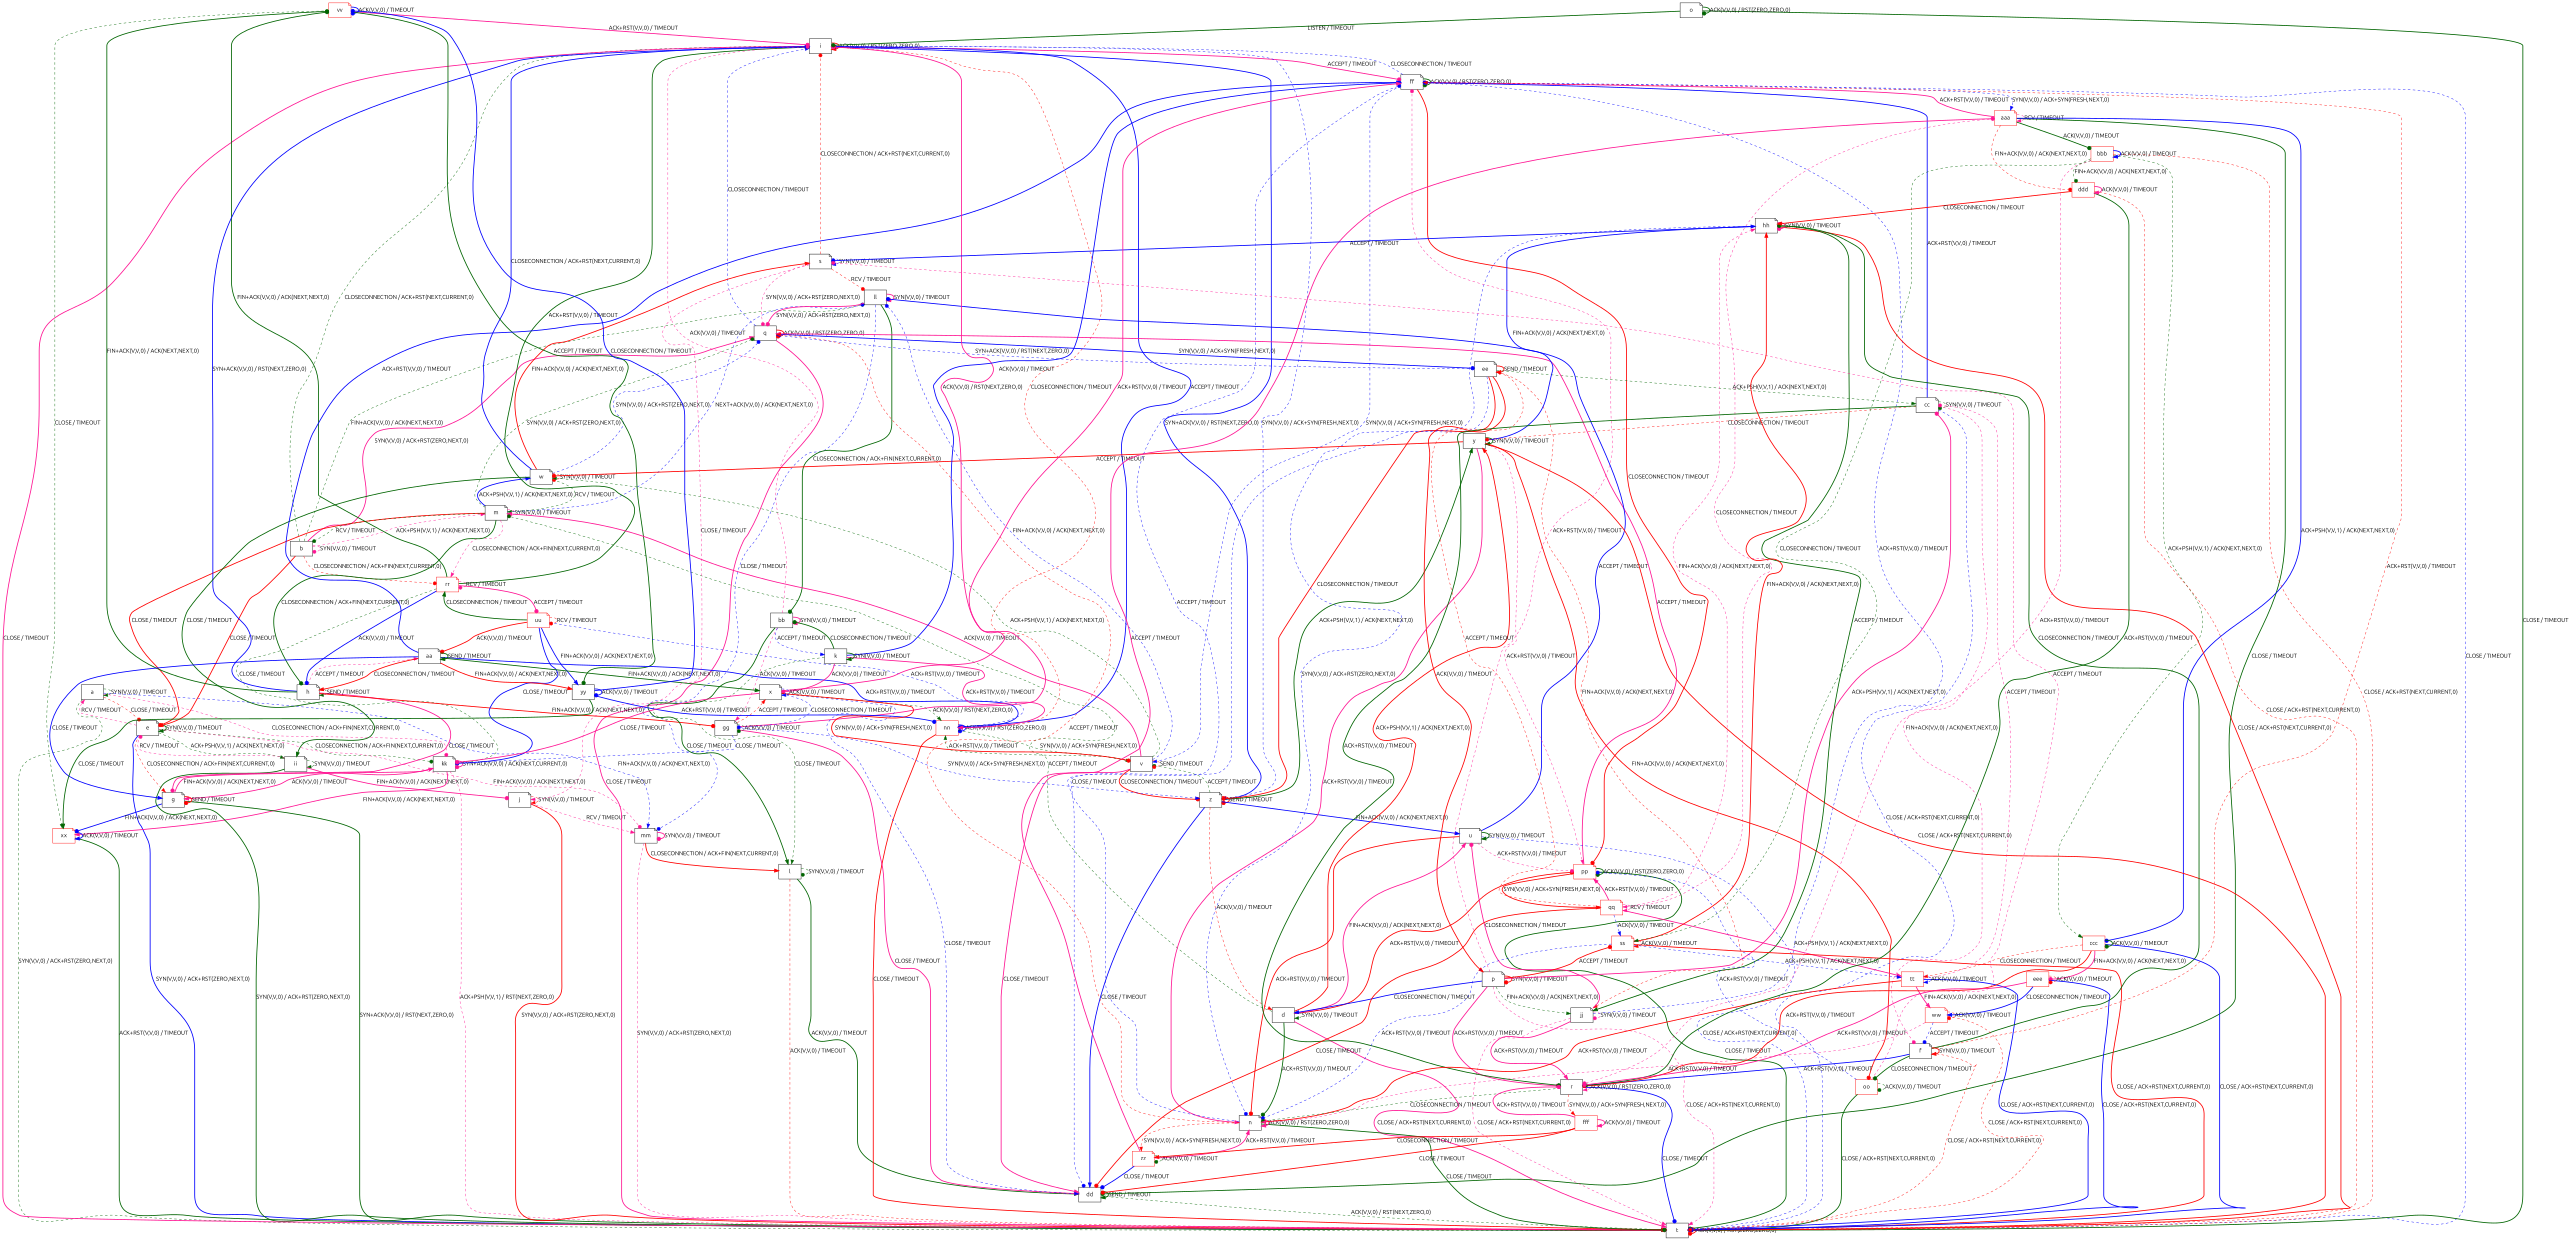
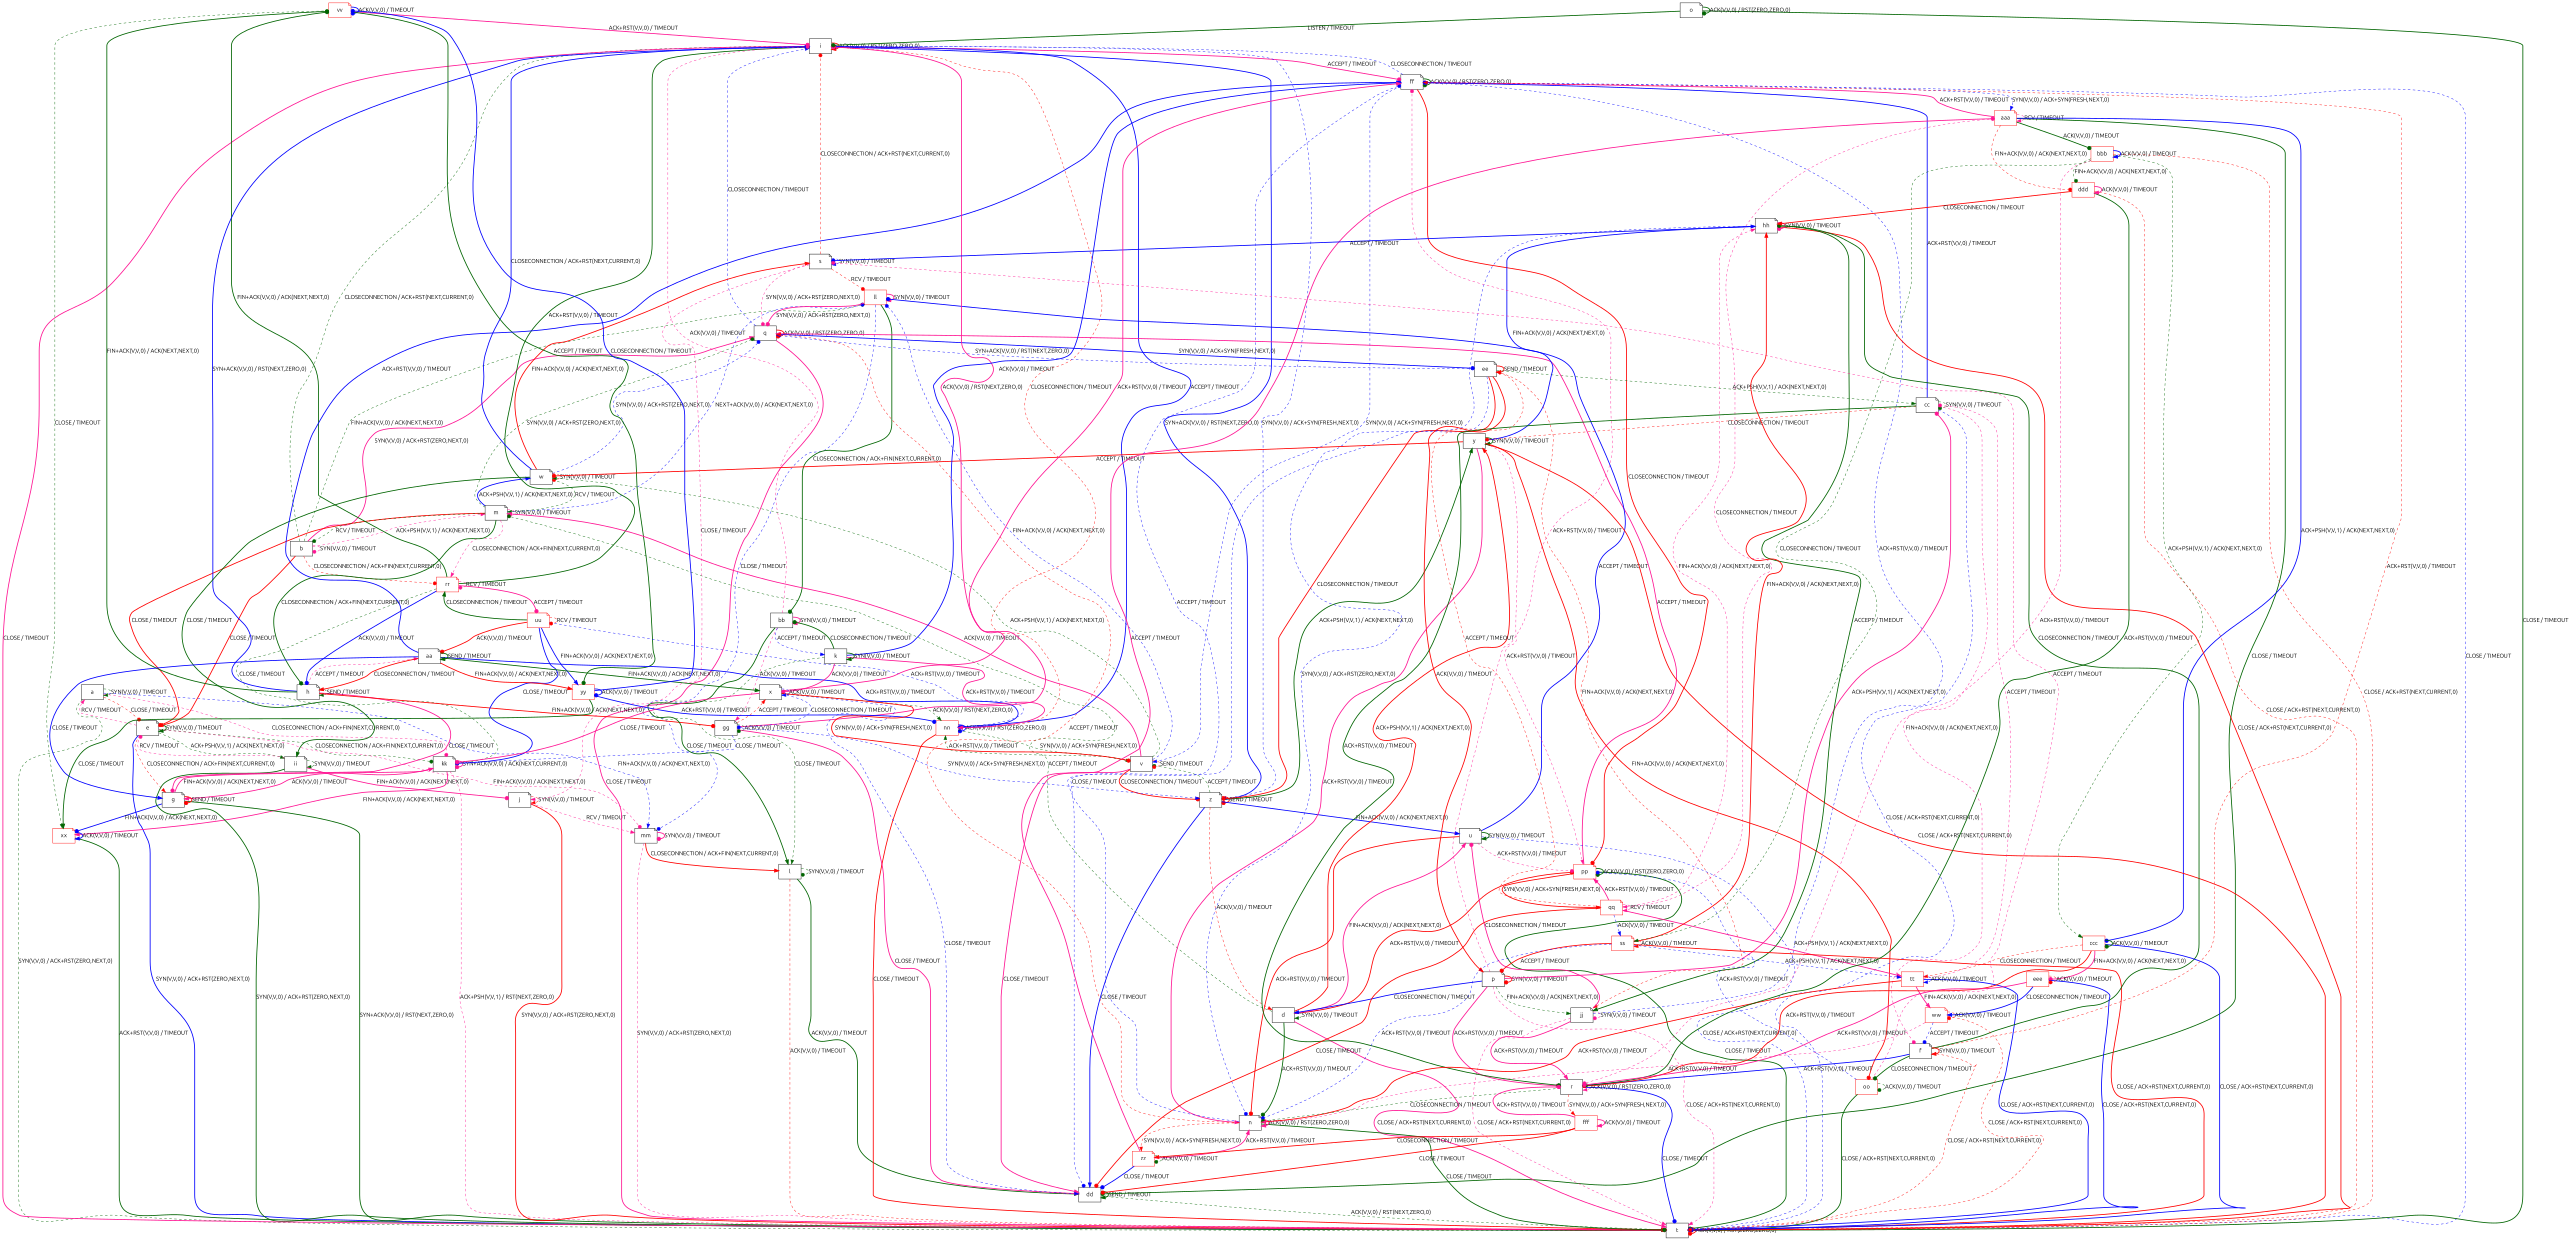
node "ll": color black -> red
node "yy": color black -> red
edge "p" -> "ss": reversed
